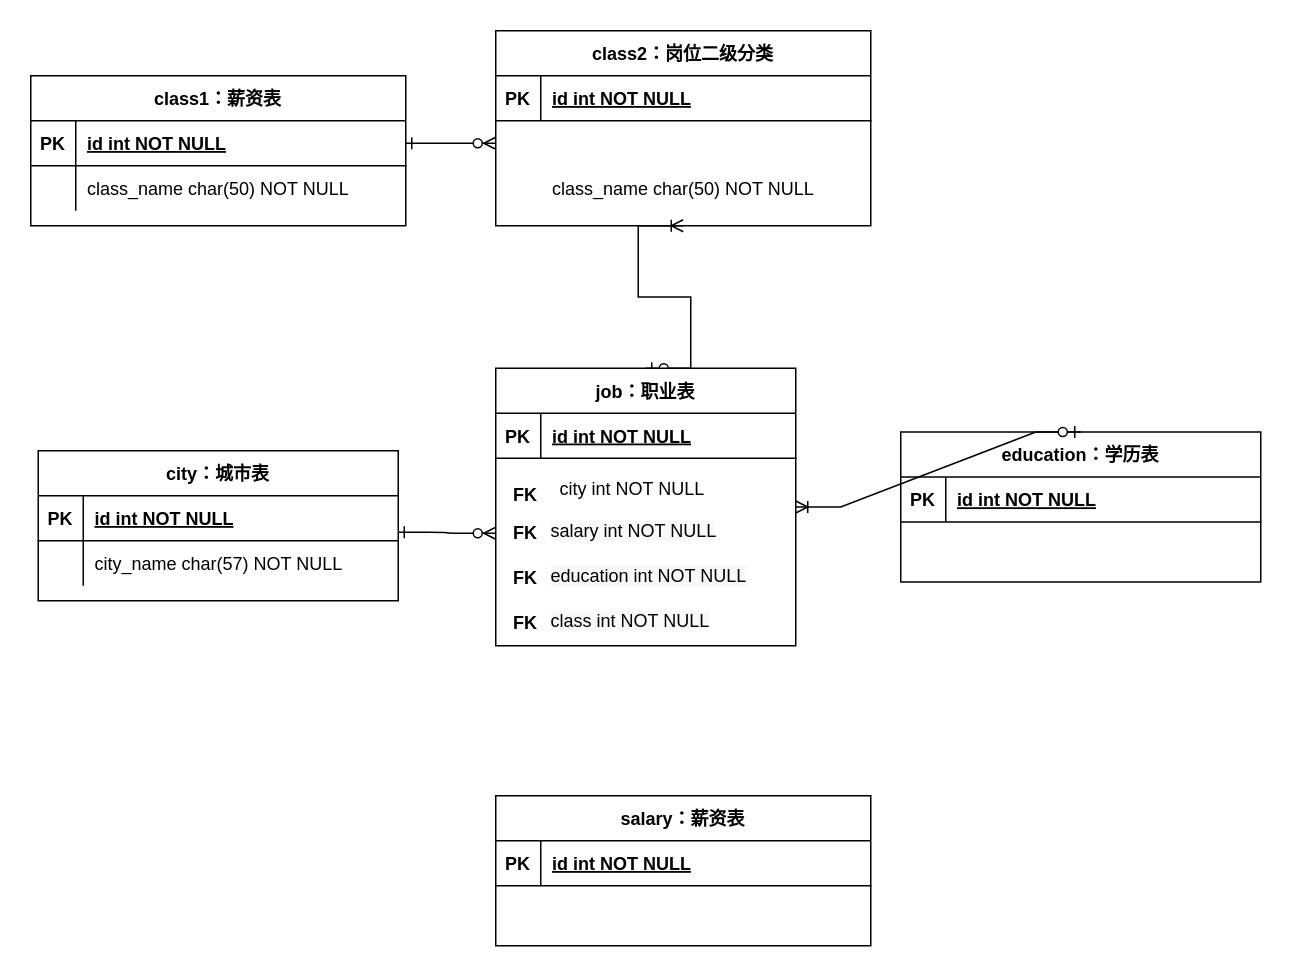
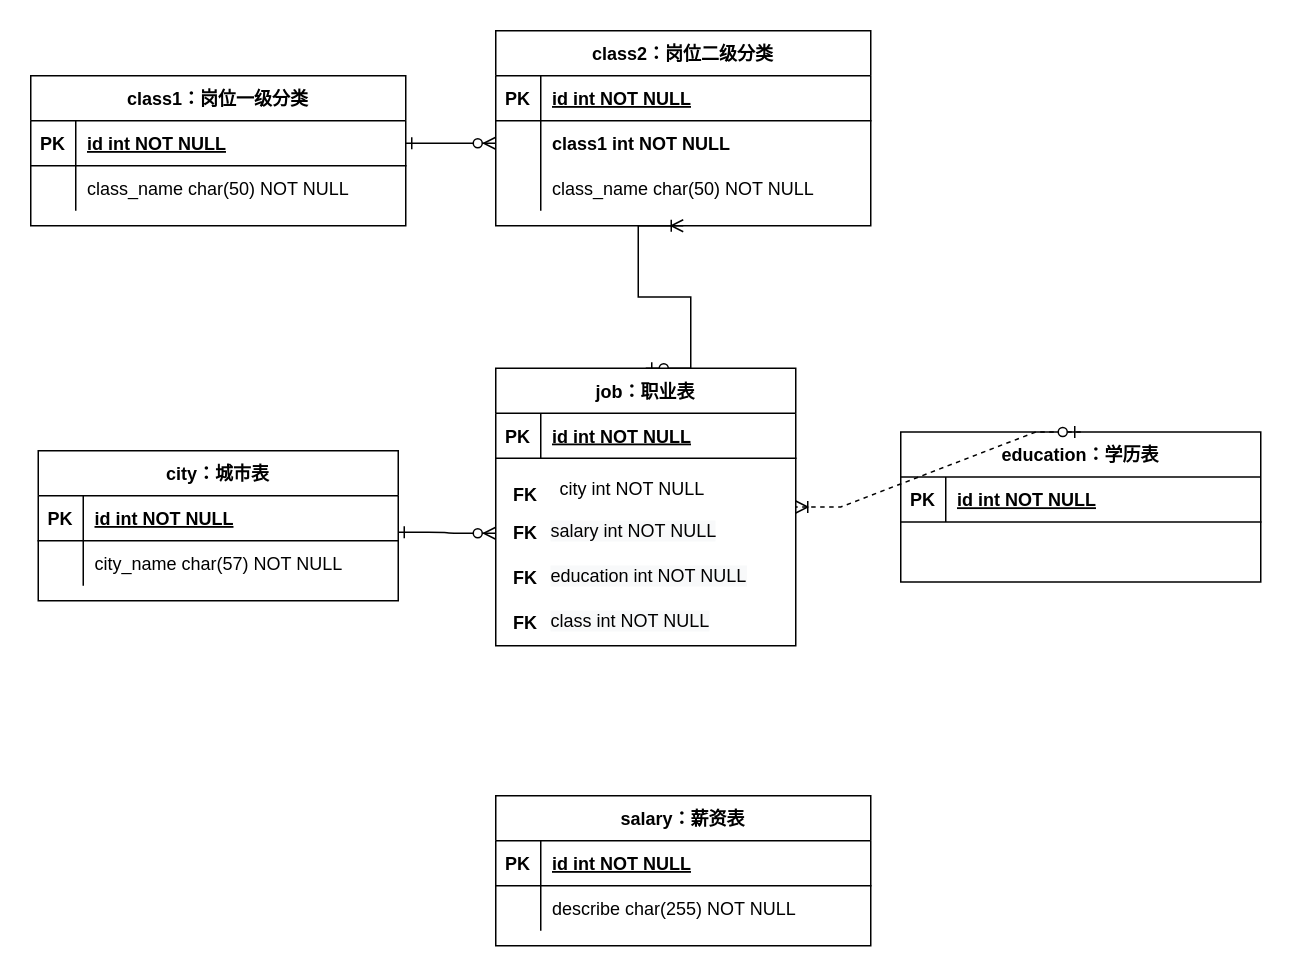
node "class1：薪资表": label "class1：薪资表" -> "class1：岗位一级分类"
node "class1 int NOT NULL": added
edge "job：职业表" -- "education：学历表": style solid -> dashed
node "describe char(255) NOT NULL": added
